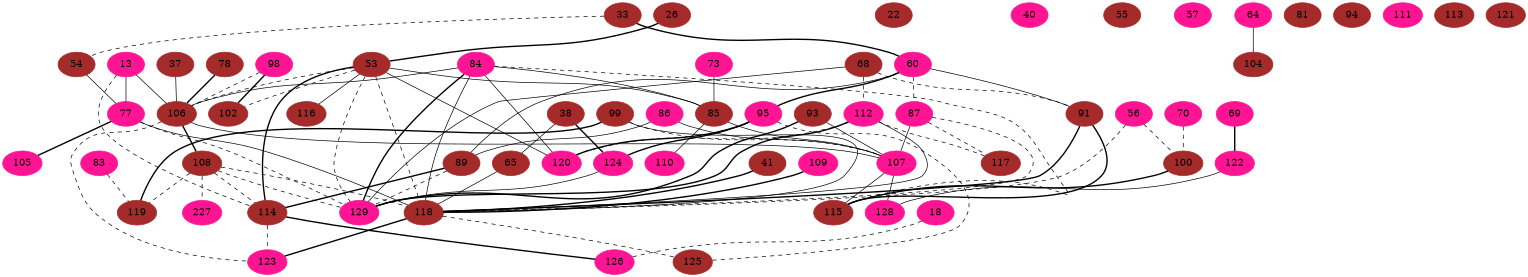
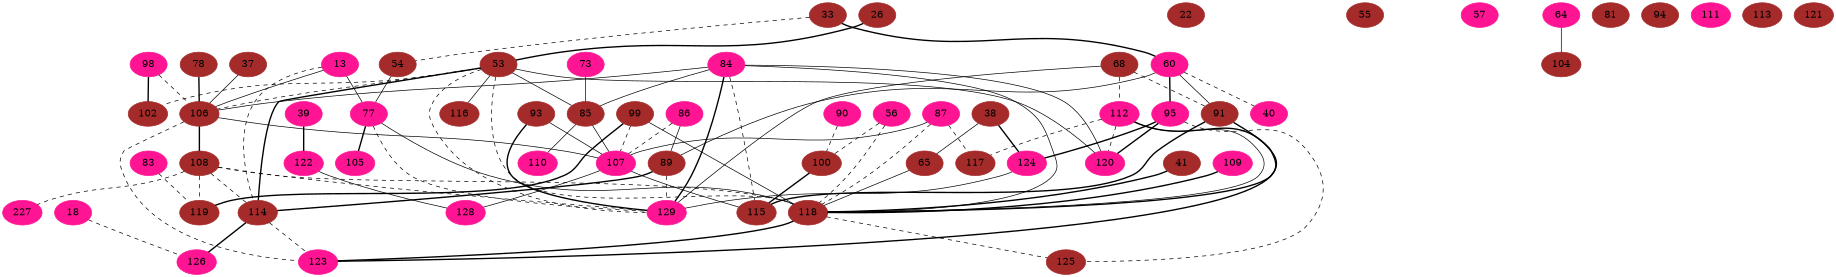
edge "60" -- "87": now "60" -- "40"
node "70": label "70" -> "90"
node "69": label "69" -> "39"
edge "86" -- "107": style solid -> dashed
edge "112" -- "129": now "112" -- "123"
